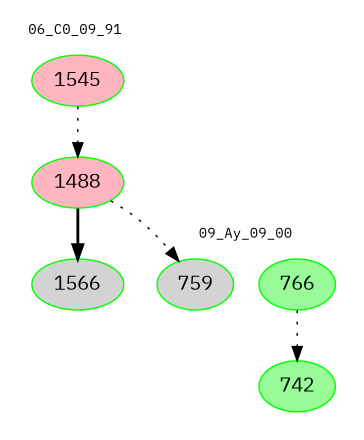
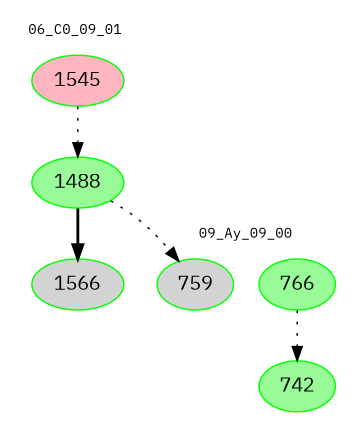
cluster "06_C0_09_91": label "06_C0_09_91" -> "06_C0_09_01"
node "1488": fillcolor lightpink -> palegreen
